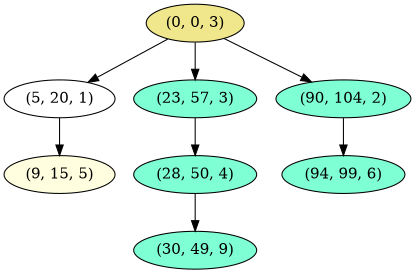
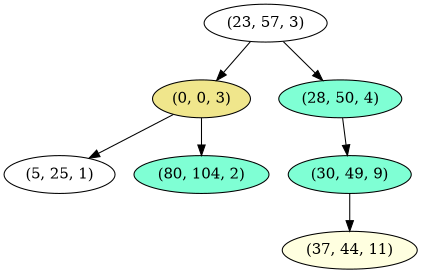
edge "(0, 0, 3)" -> "(23, 57, 3)": reversed
node "(5, 20, 1)": label "(5, 20, 1)" -> "(5, 25, 1)"
node "(23, 57, 3)": fillcolor aquamarine -> white
node "(90, 104, 2)": label "(90, 104, 2)" -> "(80, 104, 2)"
node "(9, 15, 5)": removed
node "(94, 99, 6)": removed
node "(37, 44, 11)": added
